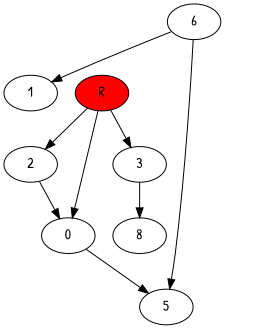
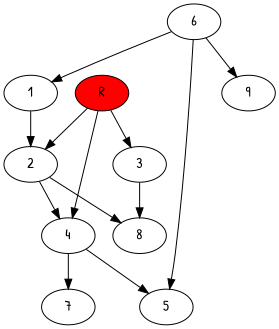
node "9": added
edge "1" -> "2": added
edge "2" -> "8": added
node "0": label "0" -> "4"
node "7": added
